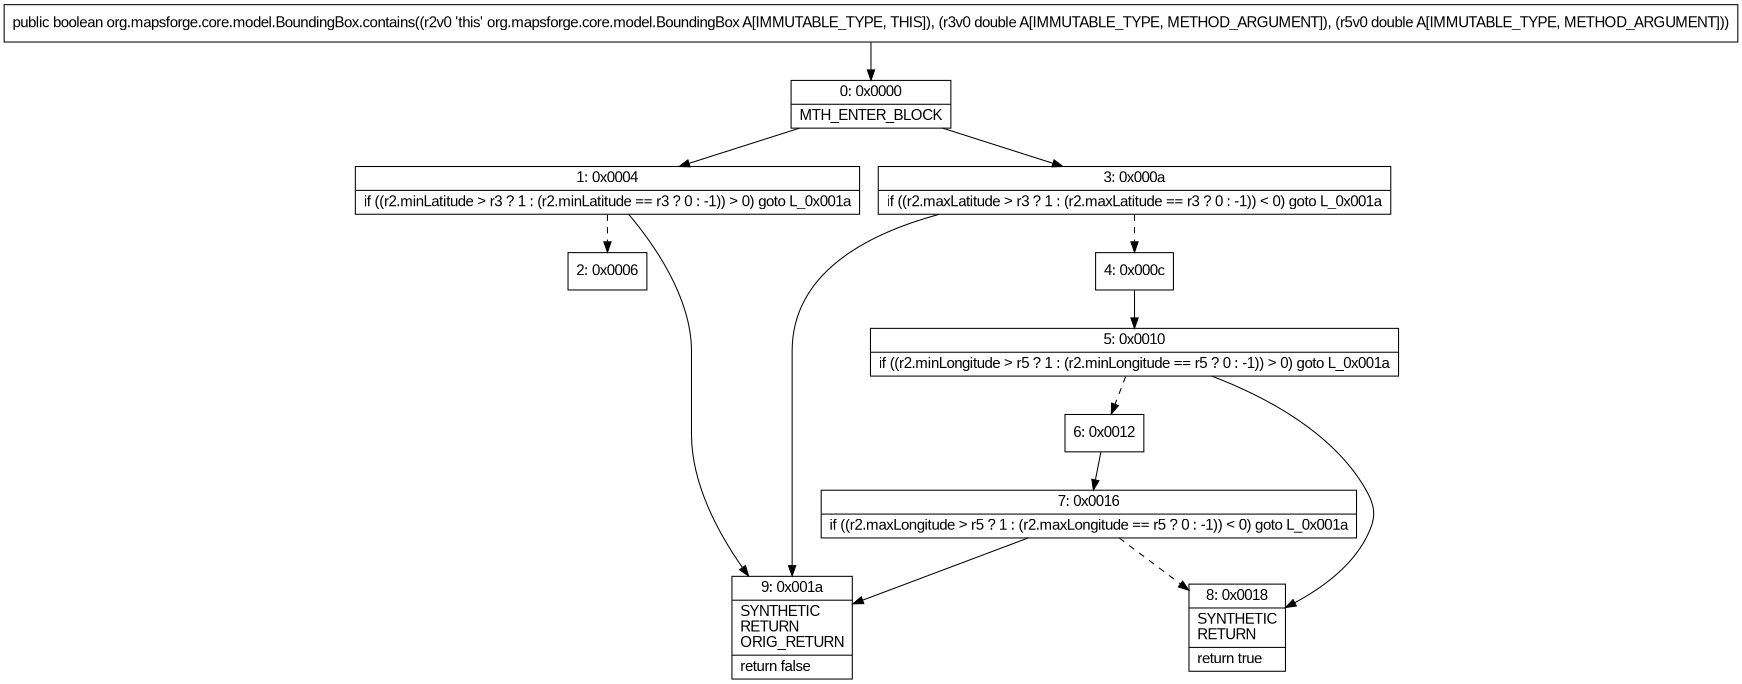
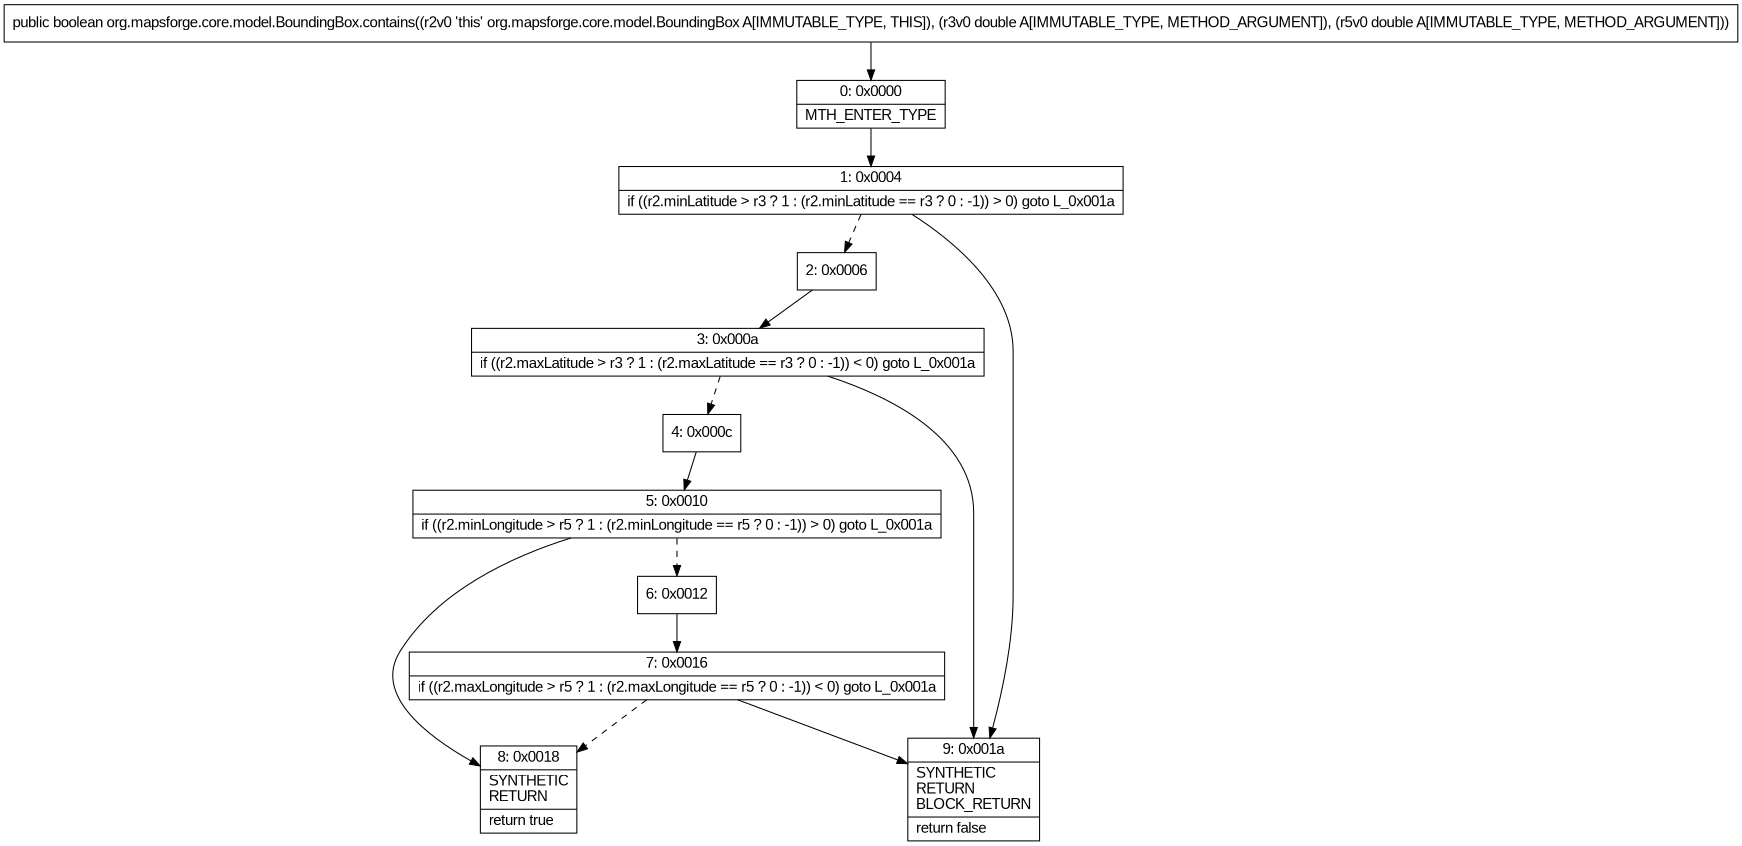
node "0: 0x0000": text "MTH_ENTER_BLOCK" -> "MTH_ENTER_TYPE"
edge "0: 0x0000" -> "3: 0x000a": now "2: 0x0006" -> "3: 0x000a"
node "9: 0x001a": text "ORIG_RETURN" -> "BLOCK_RETURN"
